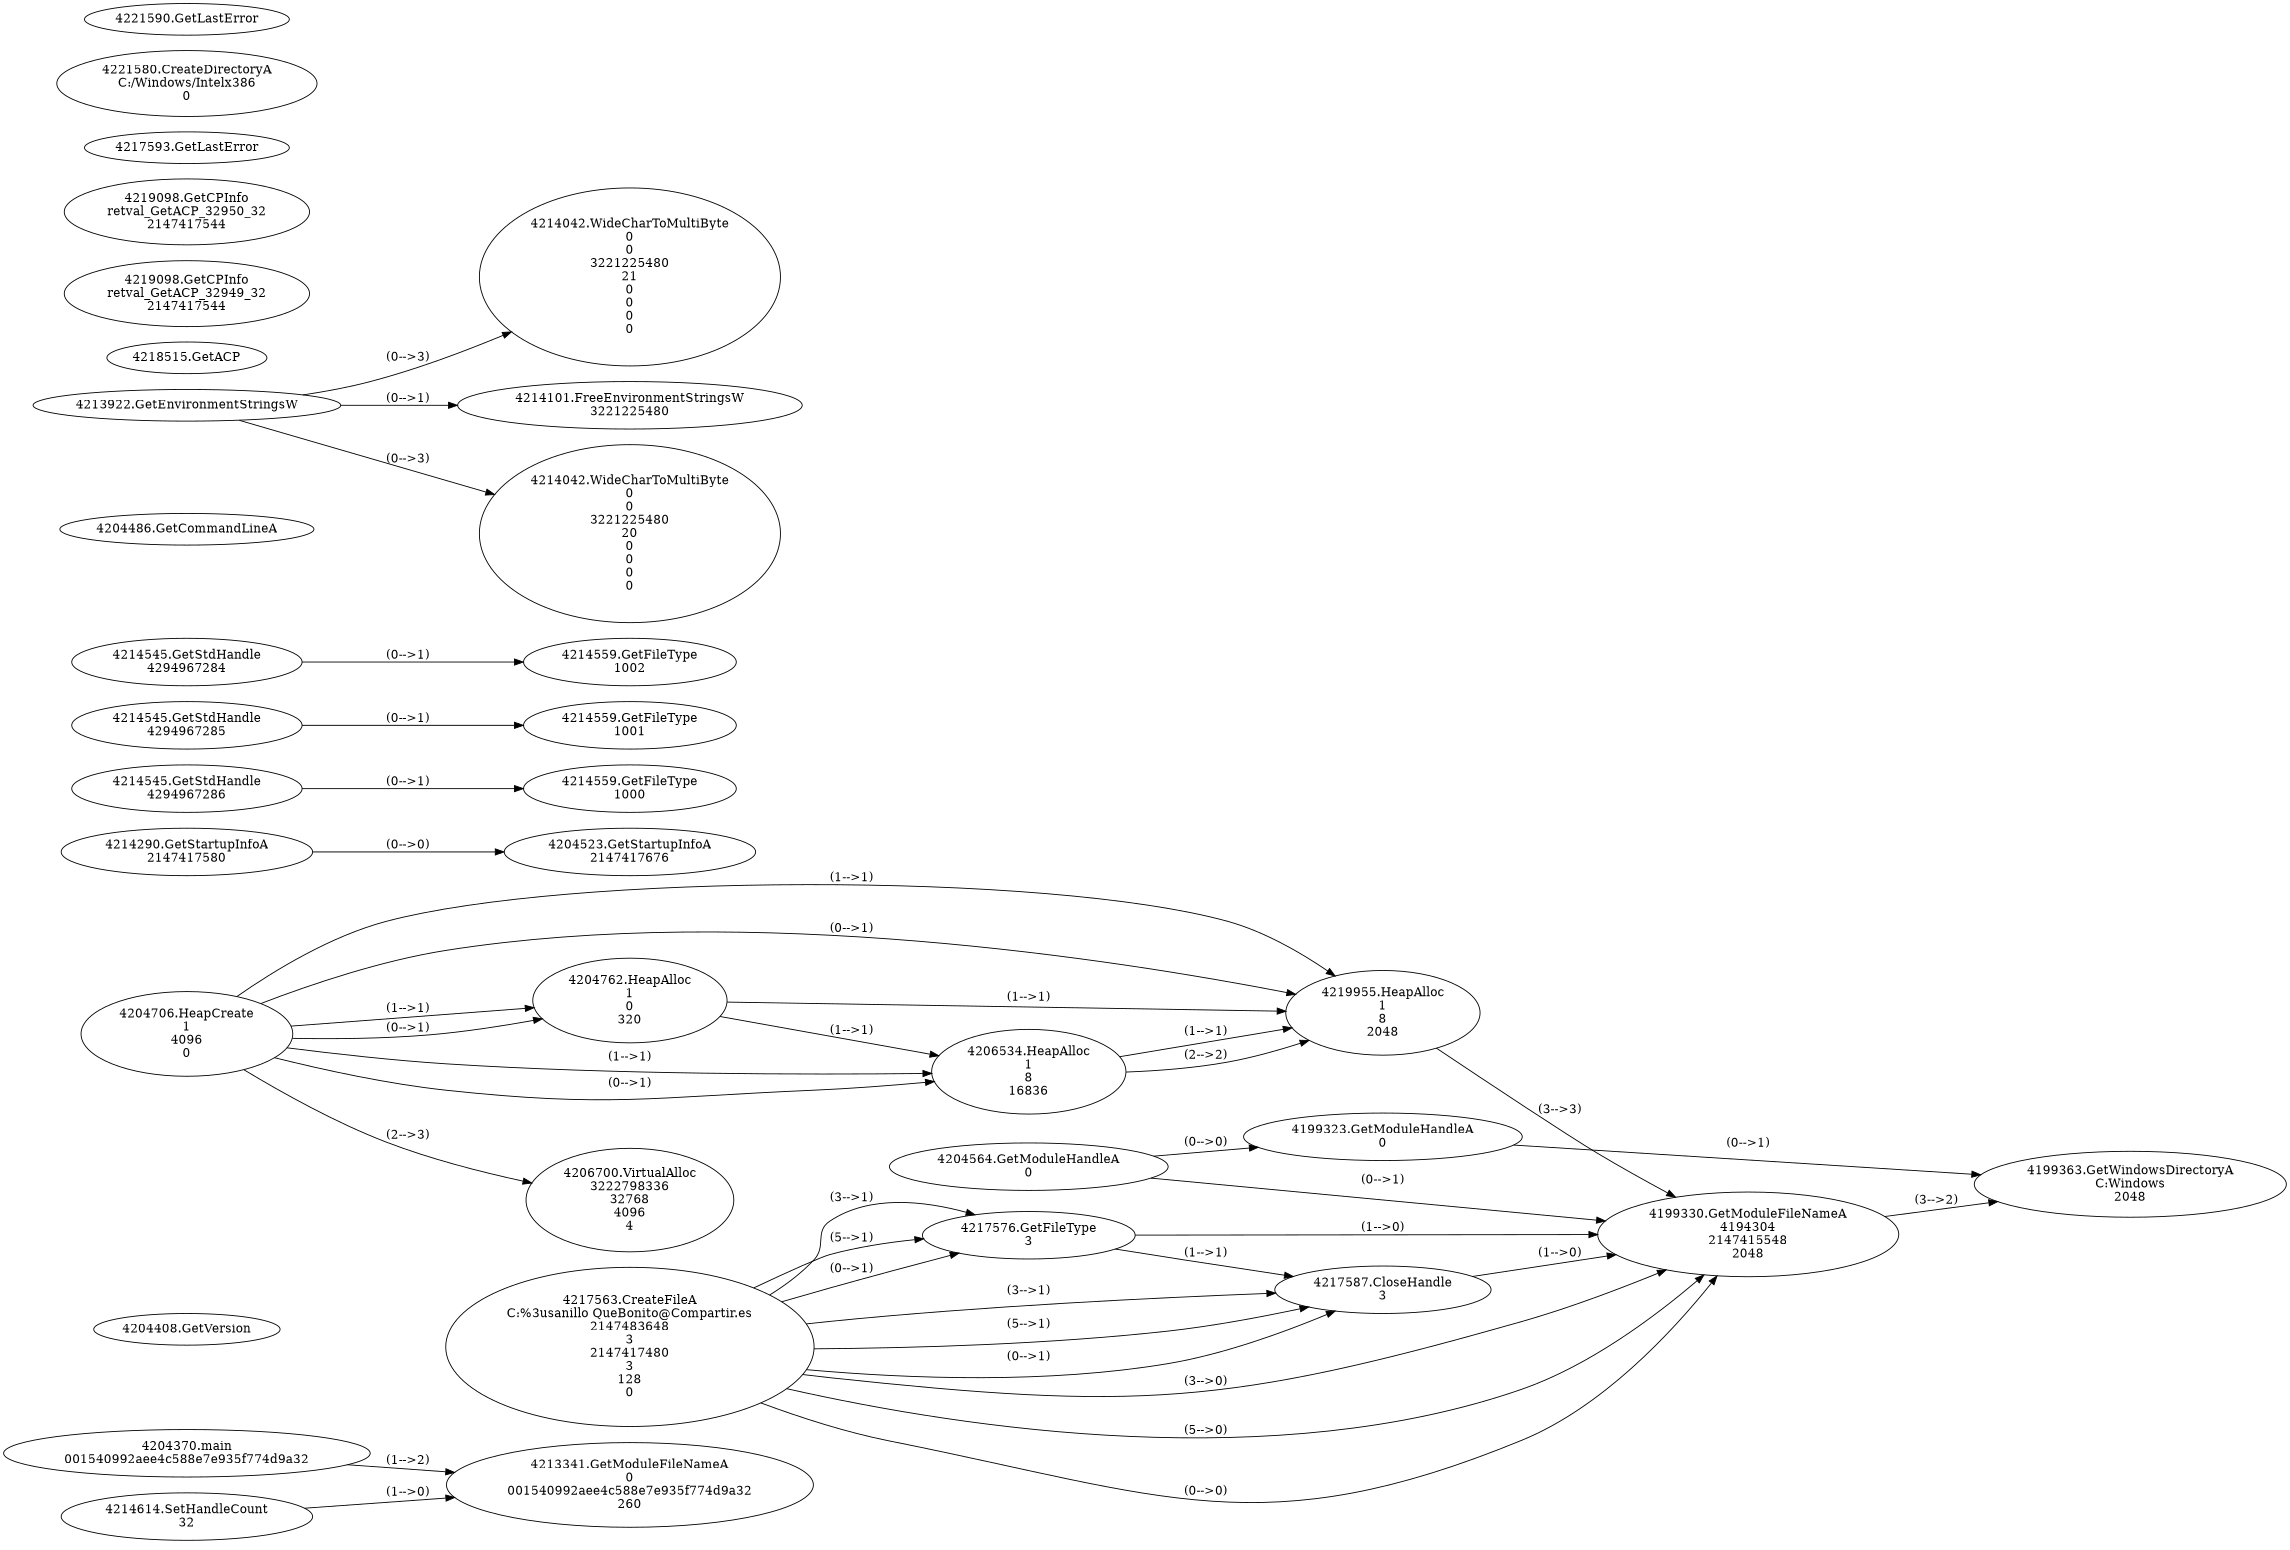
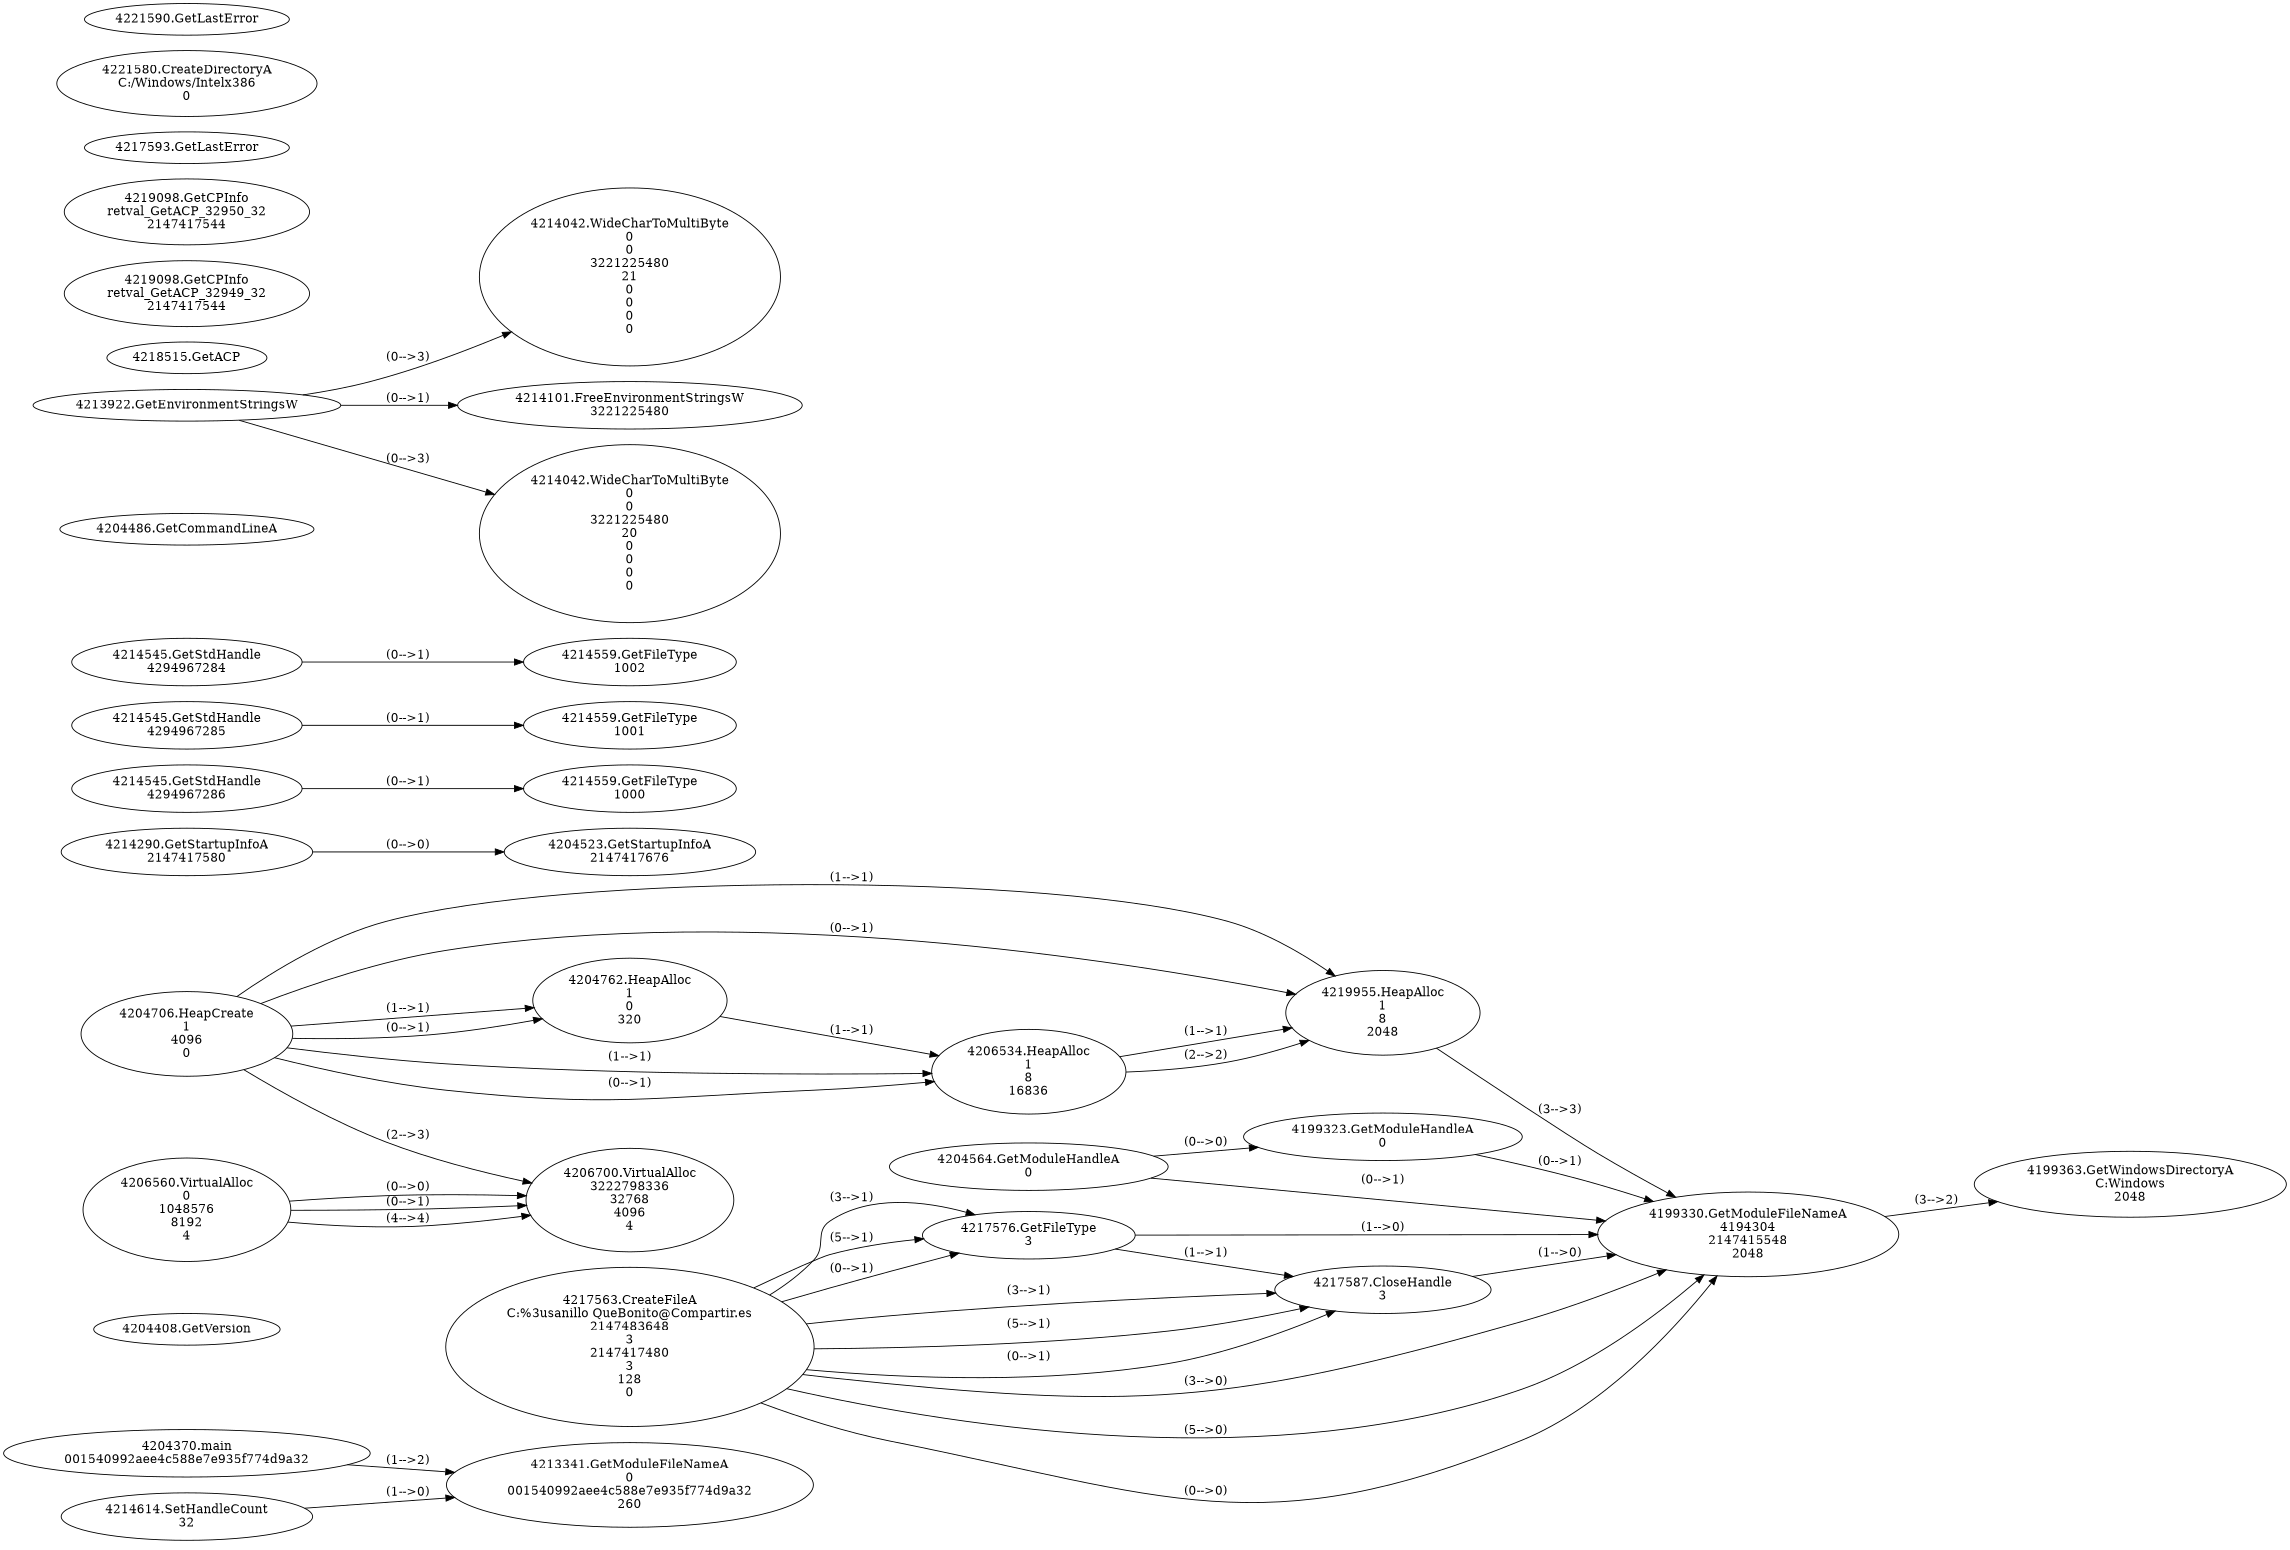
edge "4204762.HeapAlloc 1 0 320" -> "4219955.HeapAlloc 1 8 2048": removed, label "(1-->1)"
edge "4199323.GetModuleHandleA 0" -> "4199363.GetWindowsDirectoryA C:Windows 2048": now "4199323.GetModuleHandleA 0" -> "4199330.GetModuleFileNameA 4194304 2147415548 2048"
node "4206560.VirtualAlloc 0 1048576 8192 4": added
